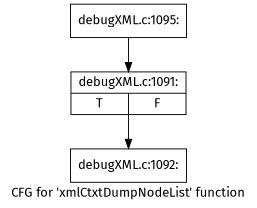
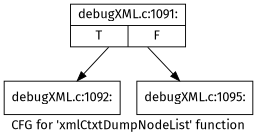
edge "debugXML.c:1095:" -> "debugXML.c:1091:": reversed
